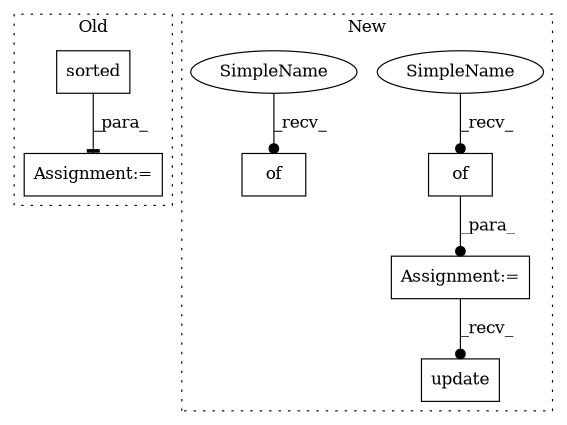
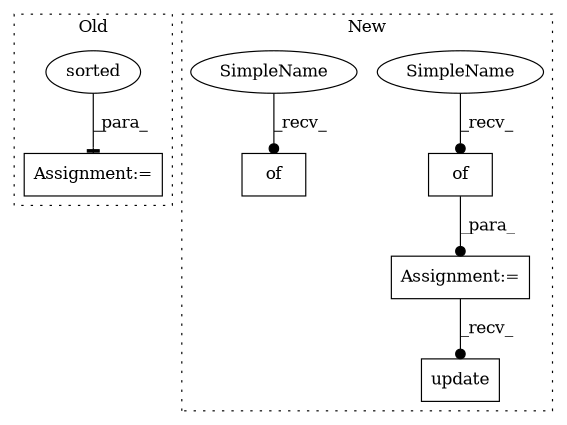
node "sorted": shape box -> ellipse
